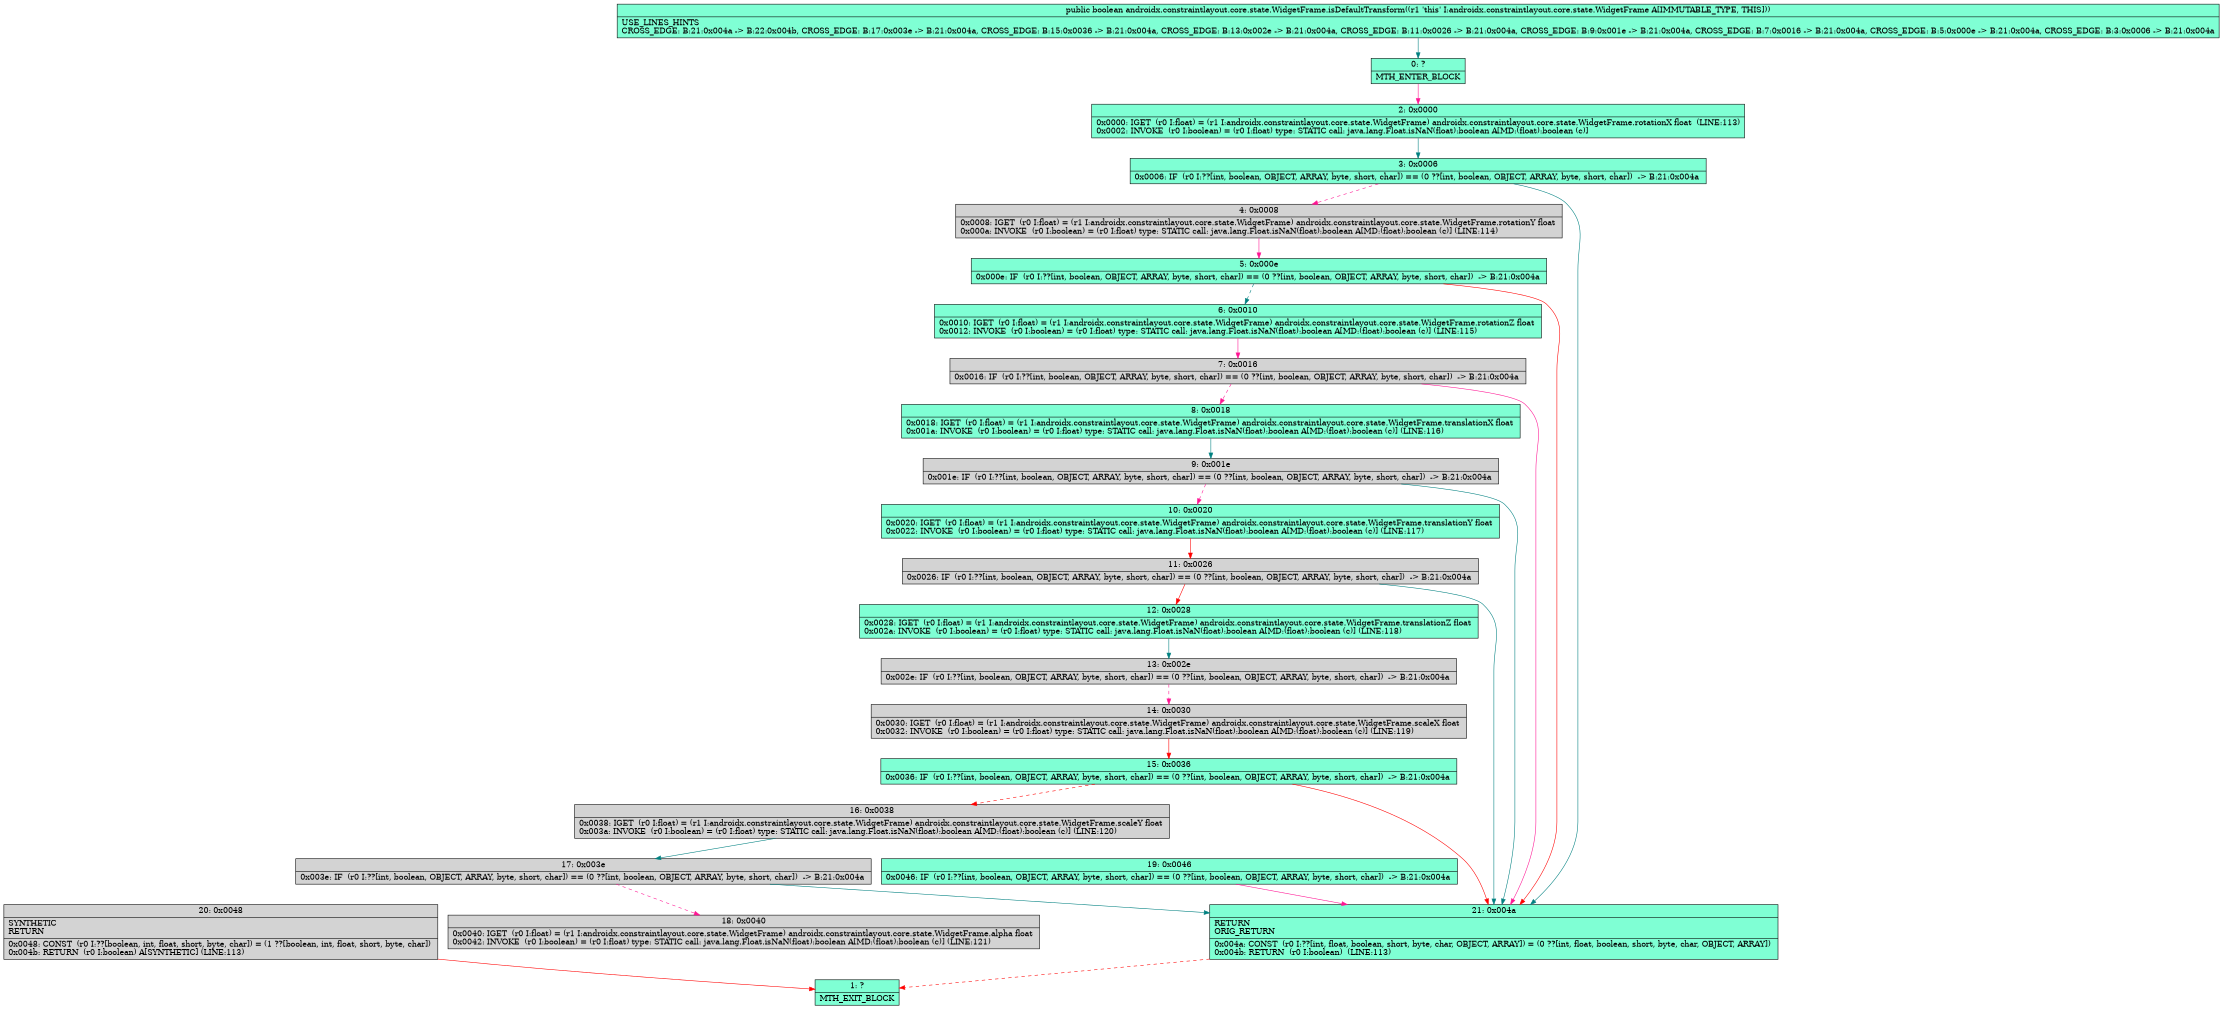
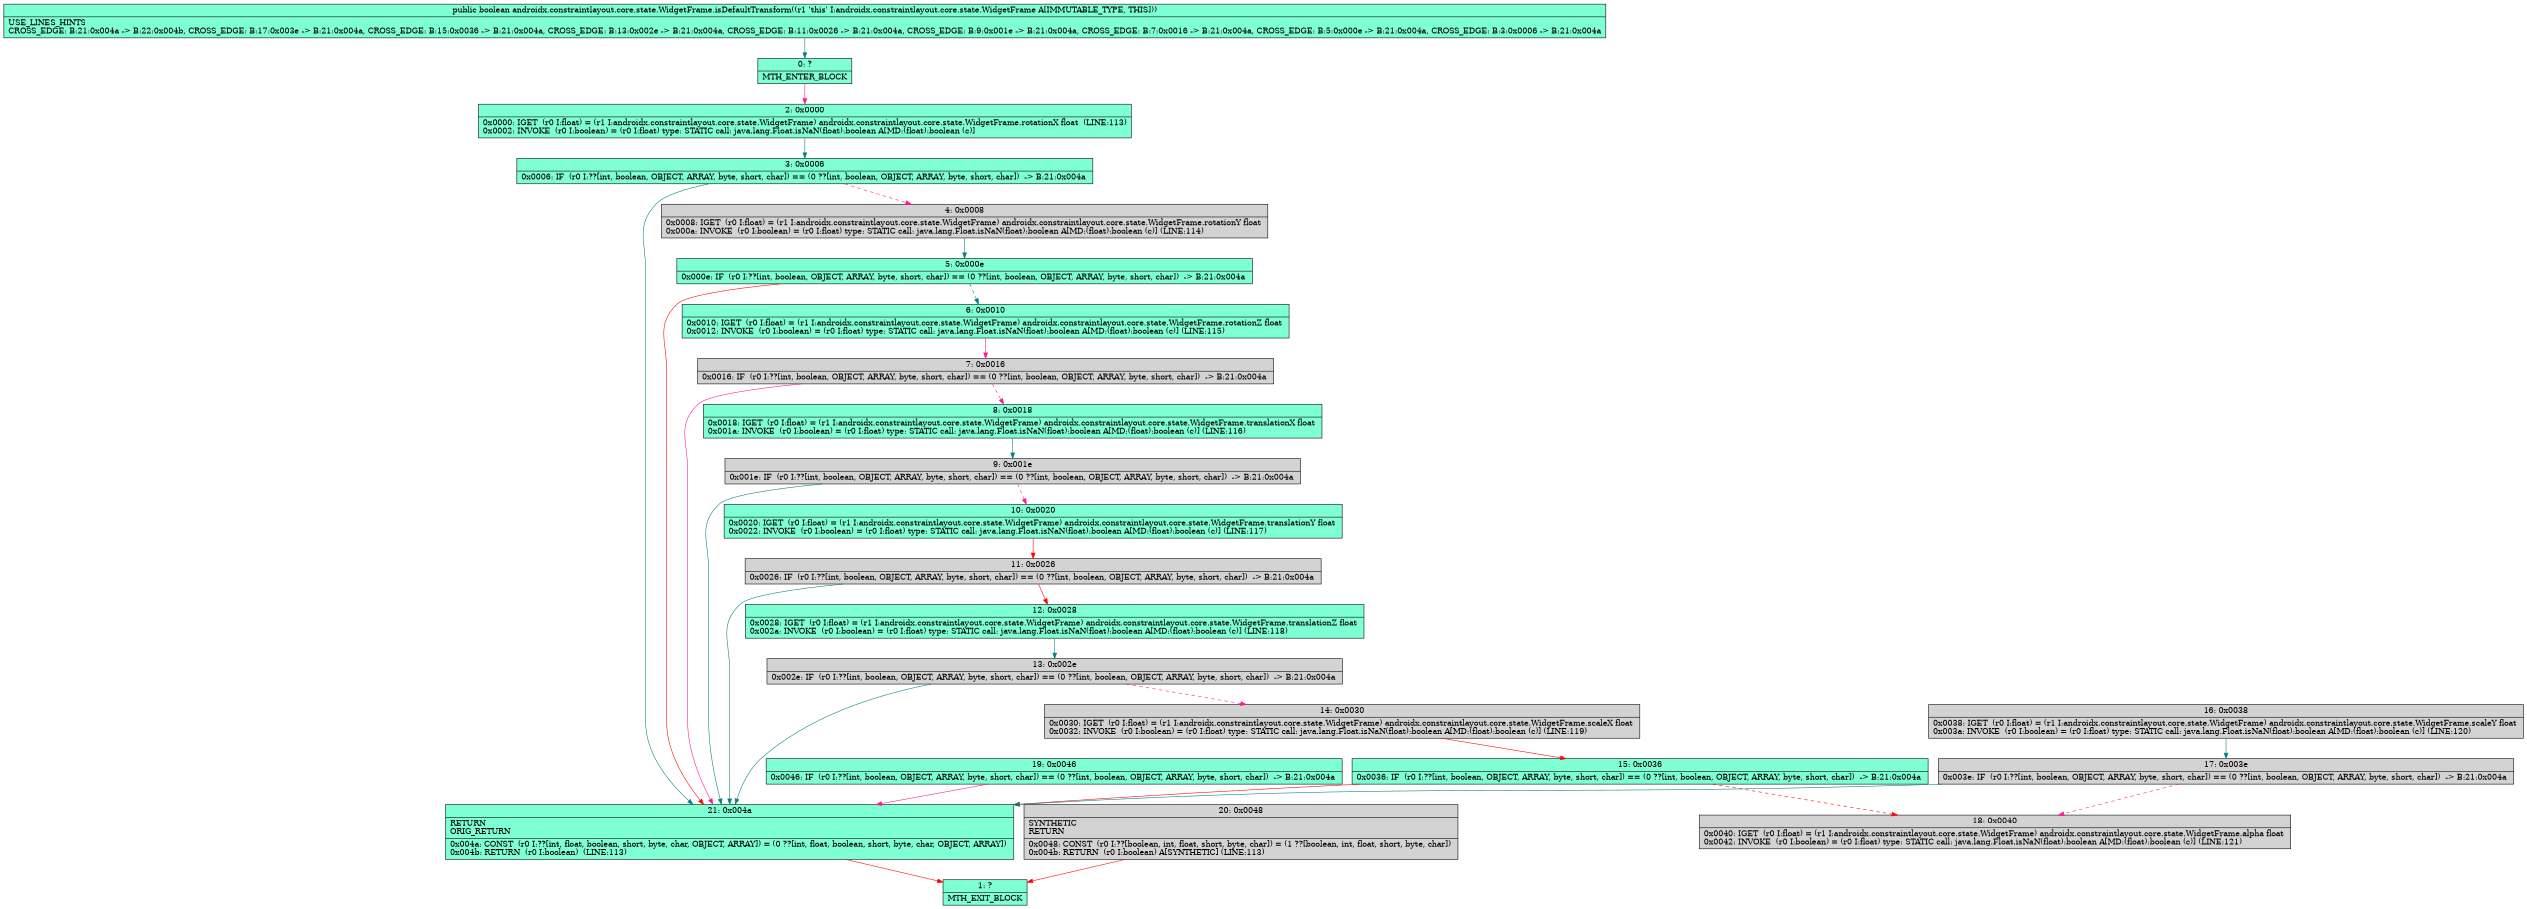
edge "4: 0x0008" -> "5: 0x000e": color deeppink -> teal
edge "13: 0x002e" -> "21: 0x004a": added
edge "15: 0x0036" -> "16: 0x0038": now "15: 0x0036" -> "18: 0x0040"
edge "21: 0x004a" -> "1: ?": style dashed -> solid
